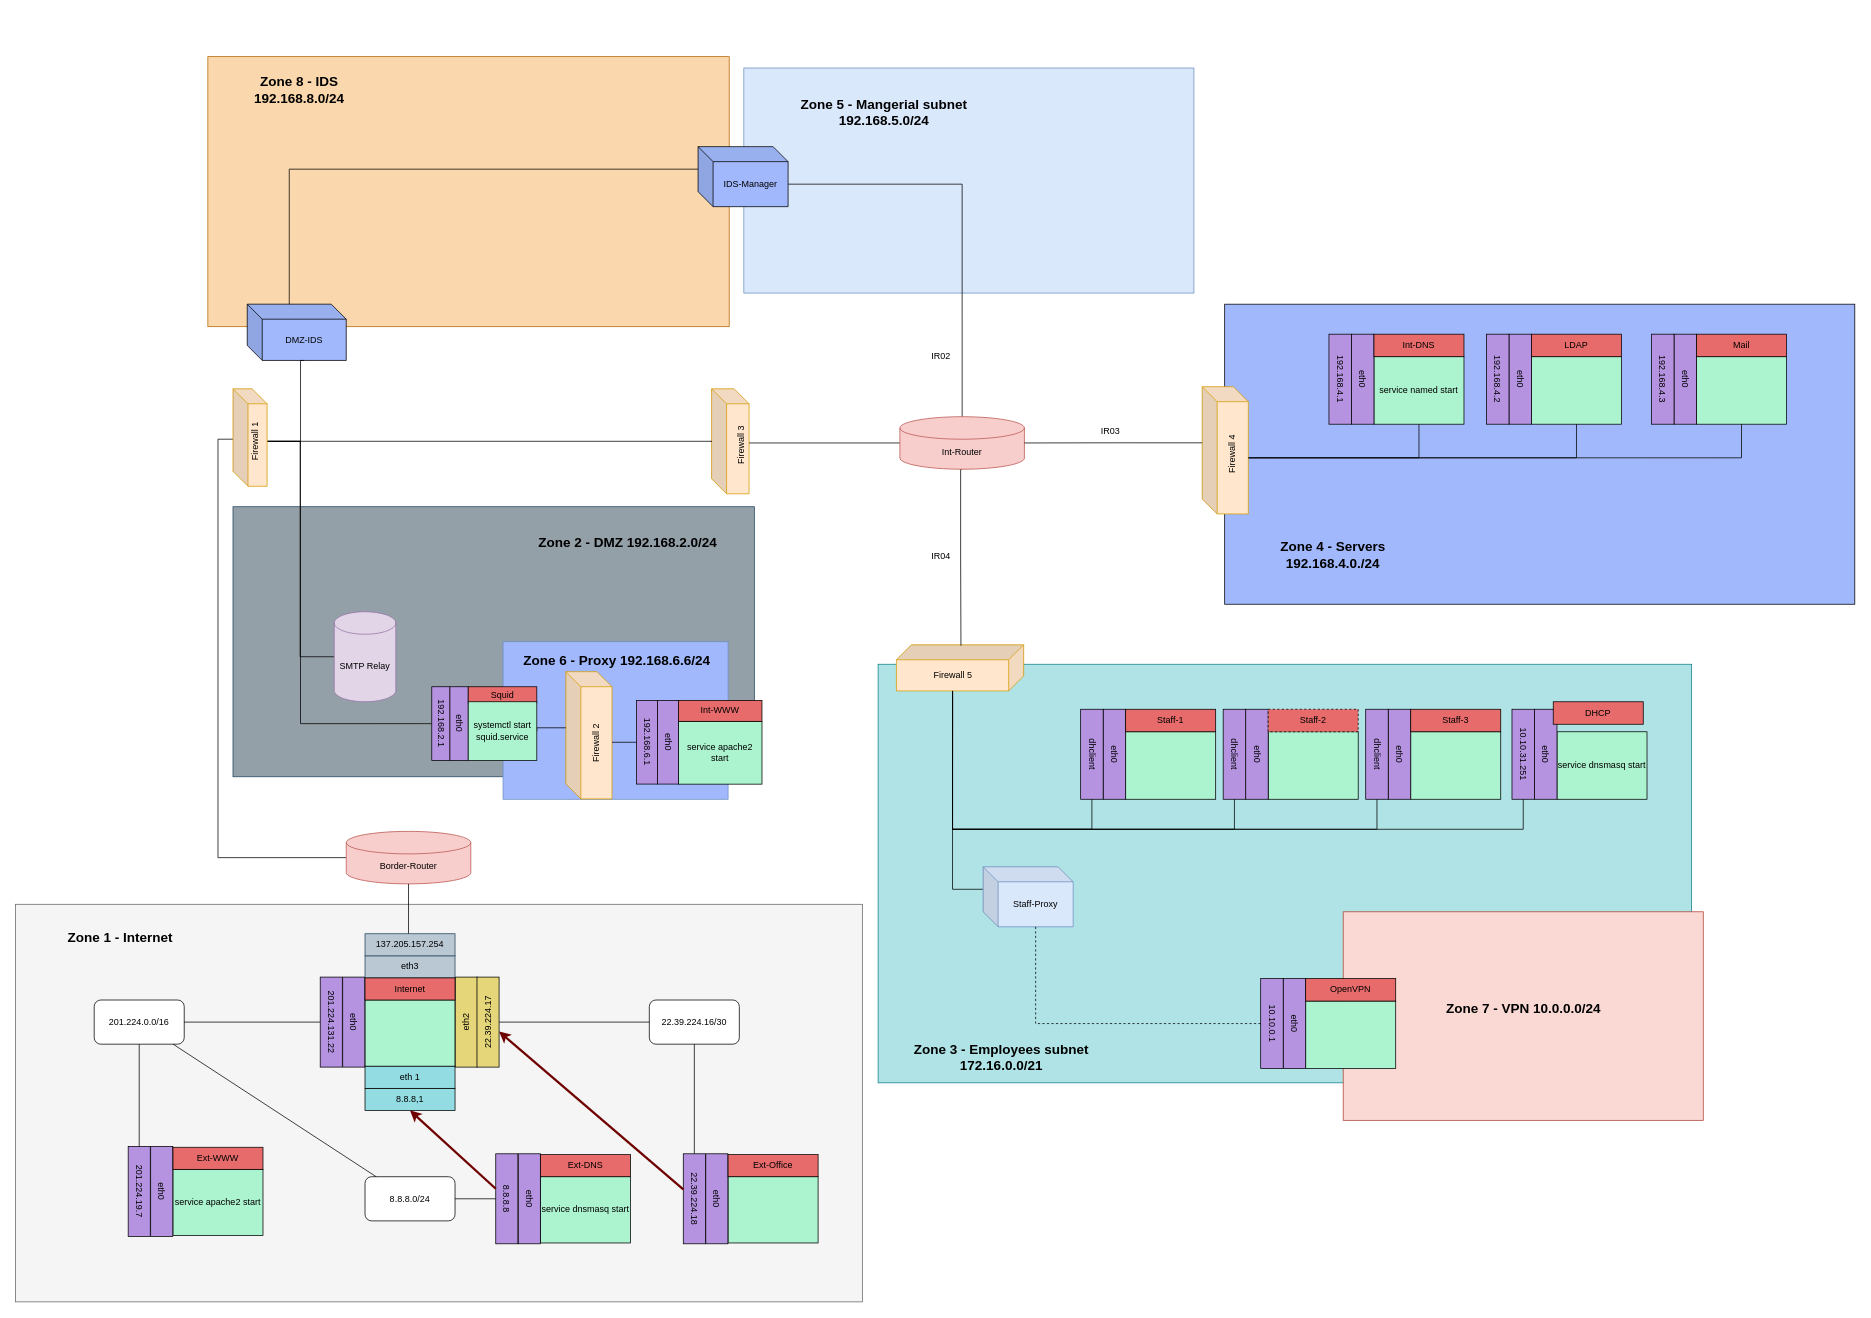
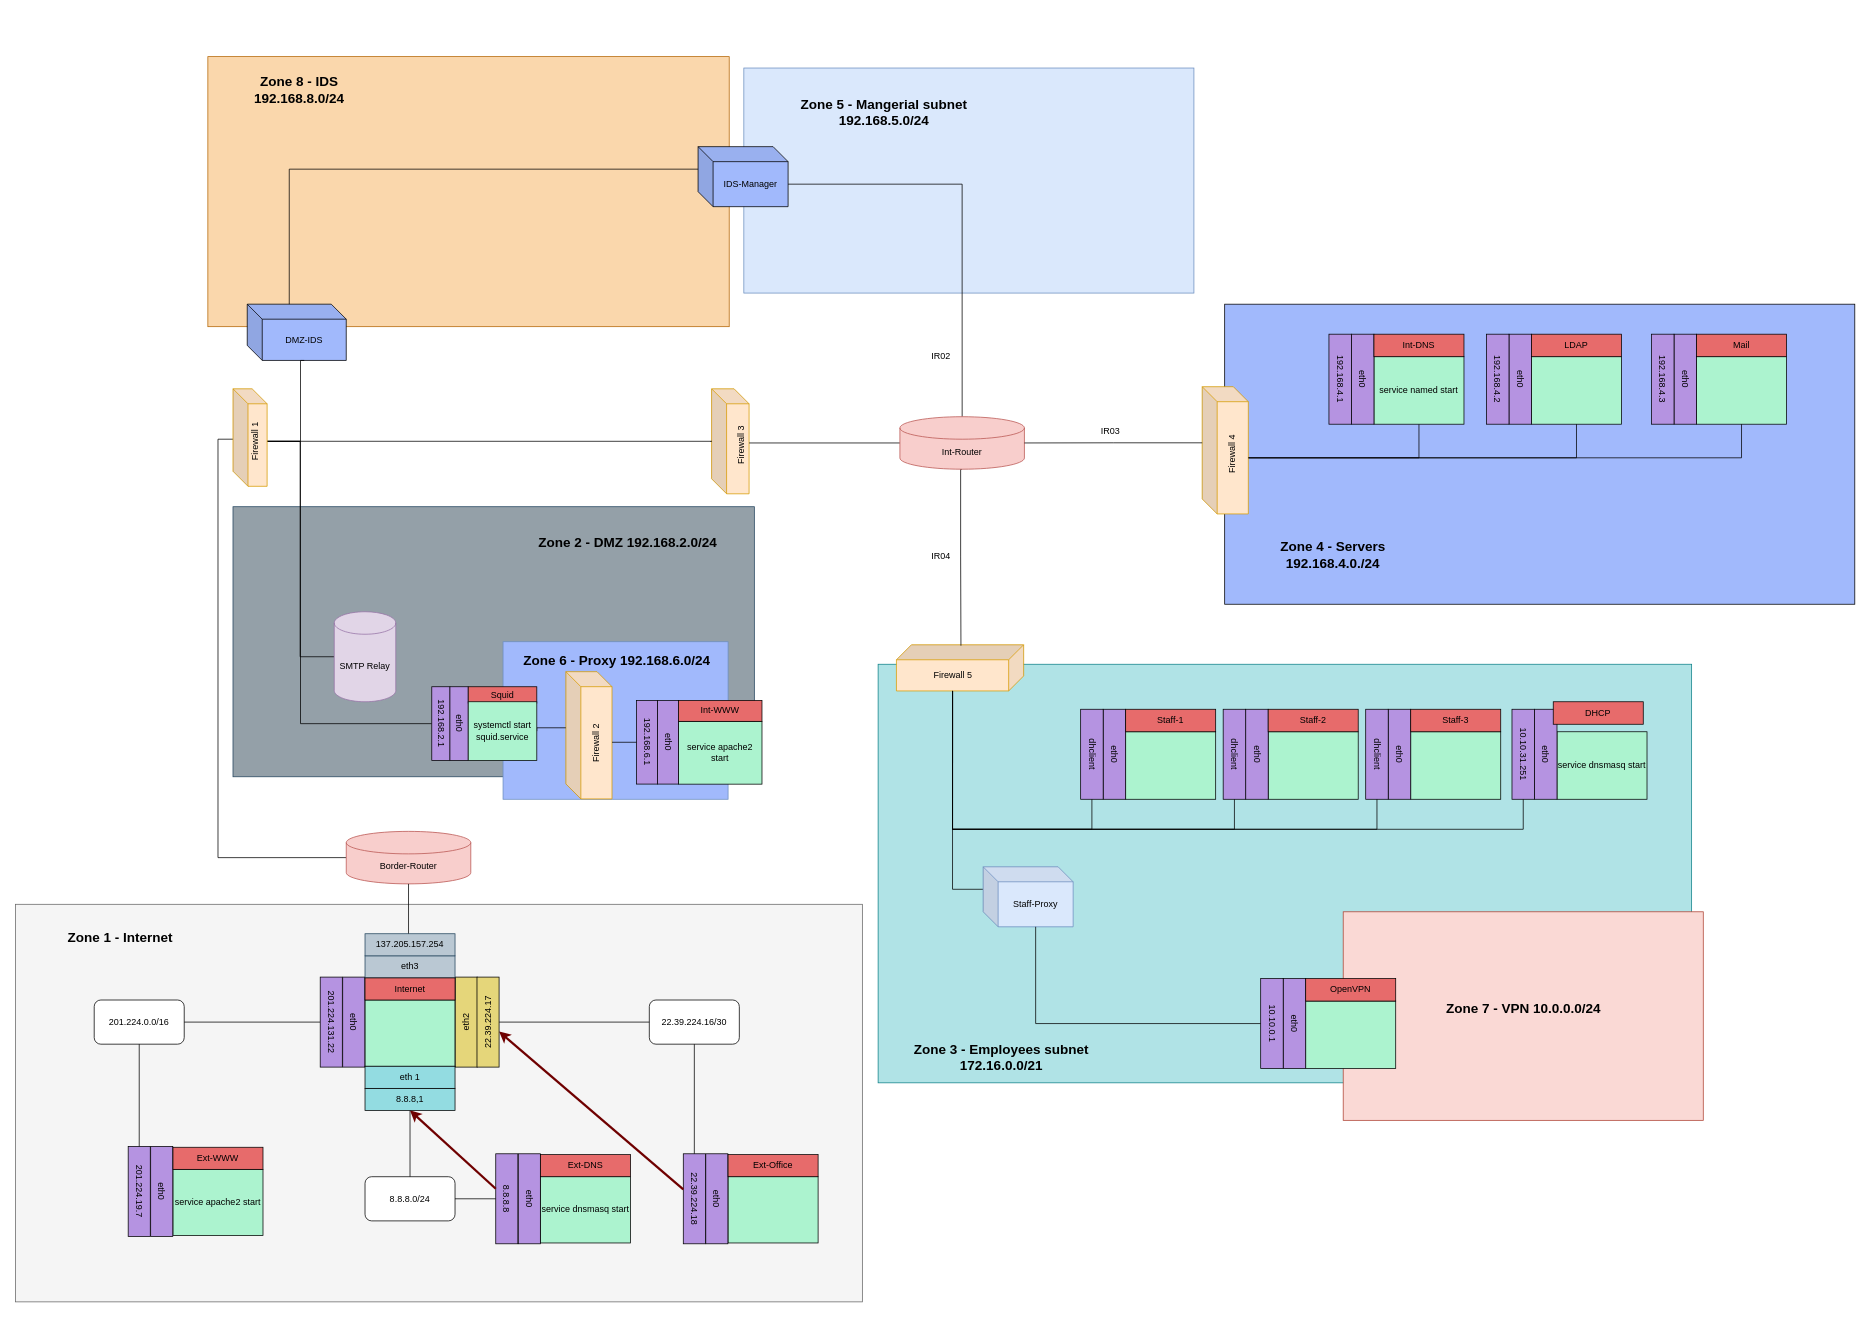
node "Zone 6 - Proxy 192.168.6.6/24": label "Zone 6 - Proxy 192.168.6.6/24" -> "Zone 6 - Proxy 192.168.6.0/24"
node "Staff-2": style dashed -> solid
edge "Staff-Proxy" -- "10.10.0.1": style dashed -> solid
edge "201.224.0.0/16" -- "8.8.8.0/24": now "8.8.8,1" -- "8.8.8.0/24"
